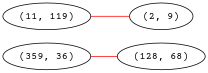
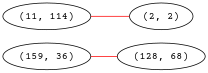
node "(11, 119)": label "(11, 119)" -> "(11, 114)"
node "(2, 9)": label "(2, 9)" -> "(2, 2)"
node "(359, 36)": label "(359, 36)" -> "(159, 36)"
